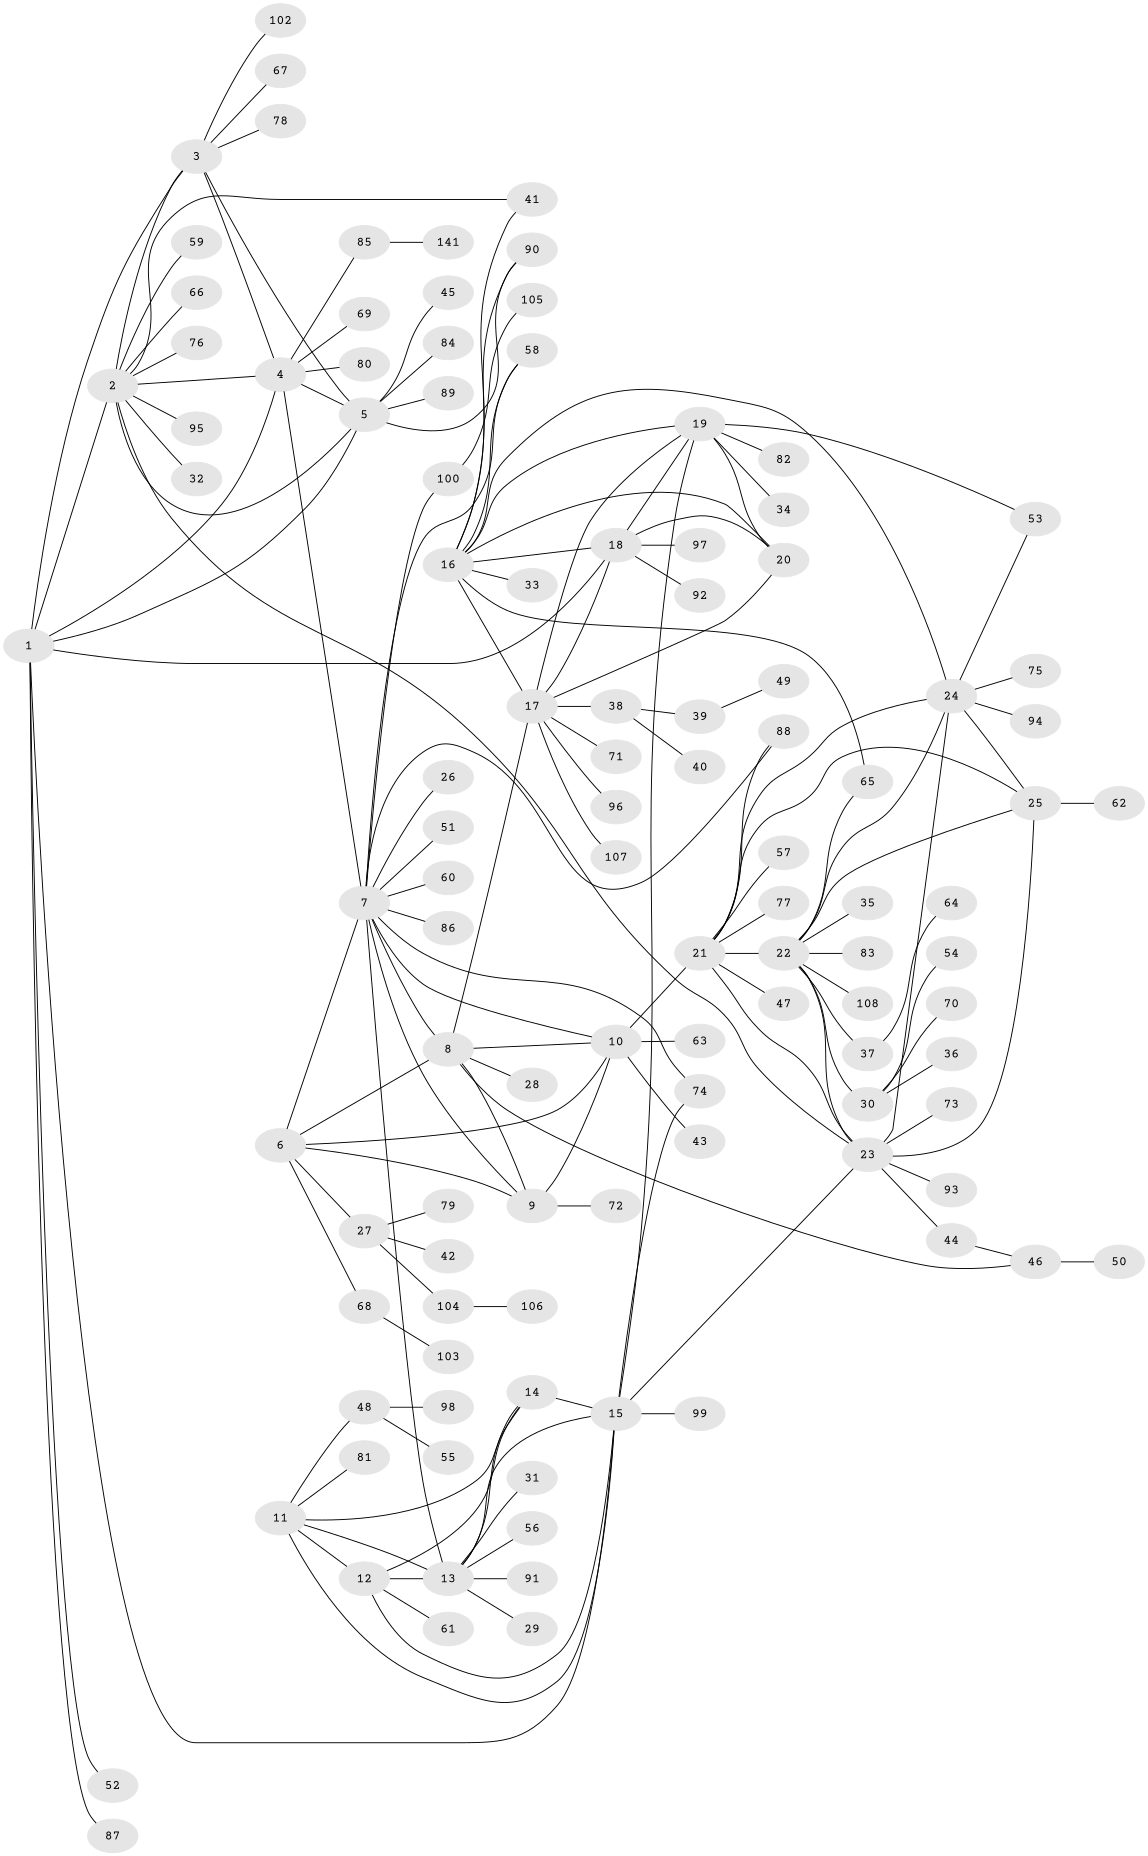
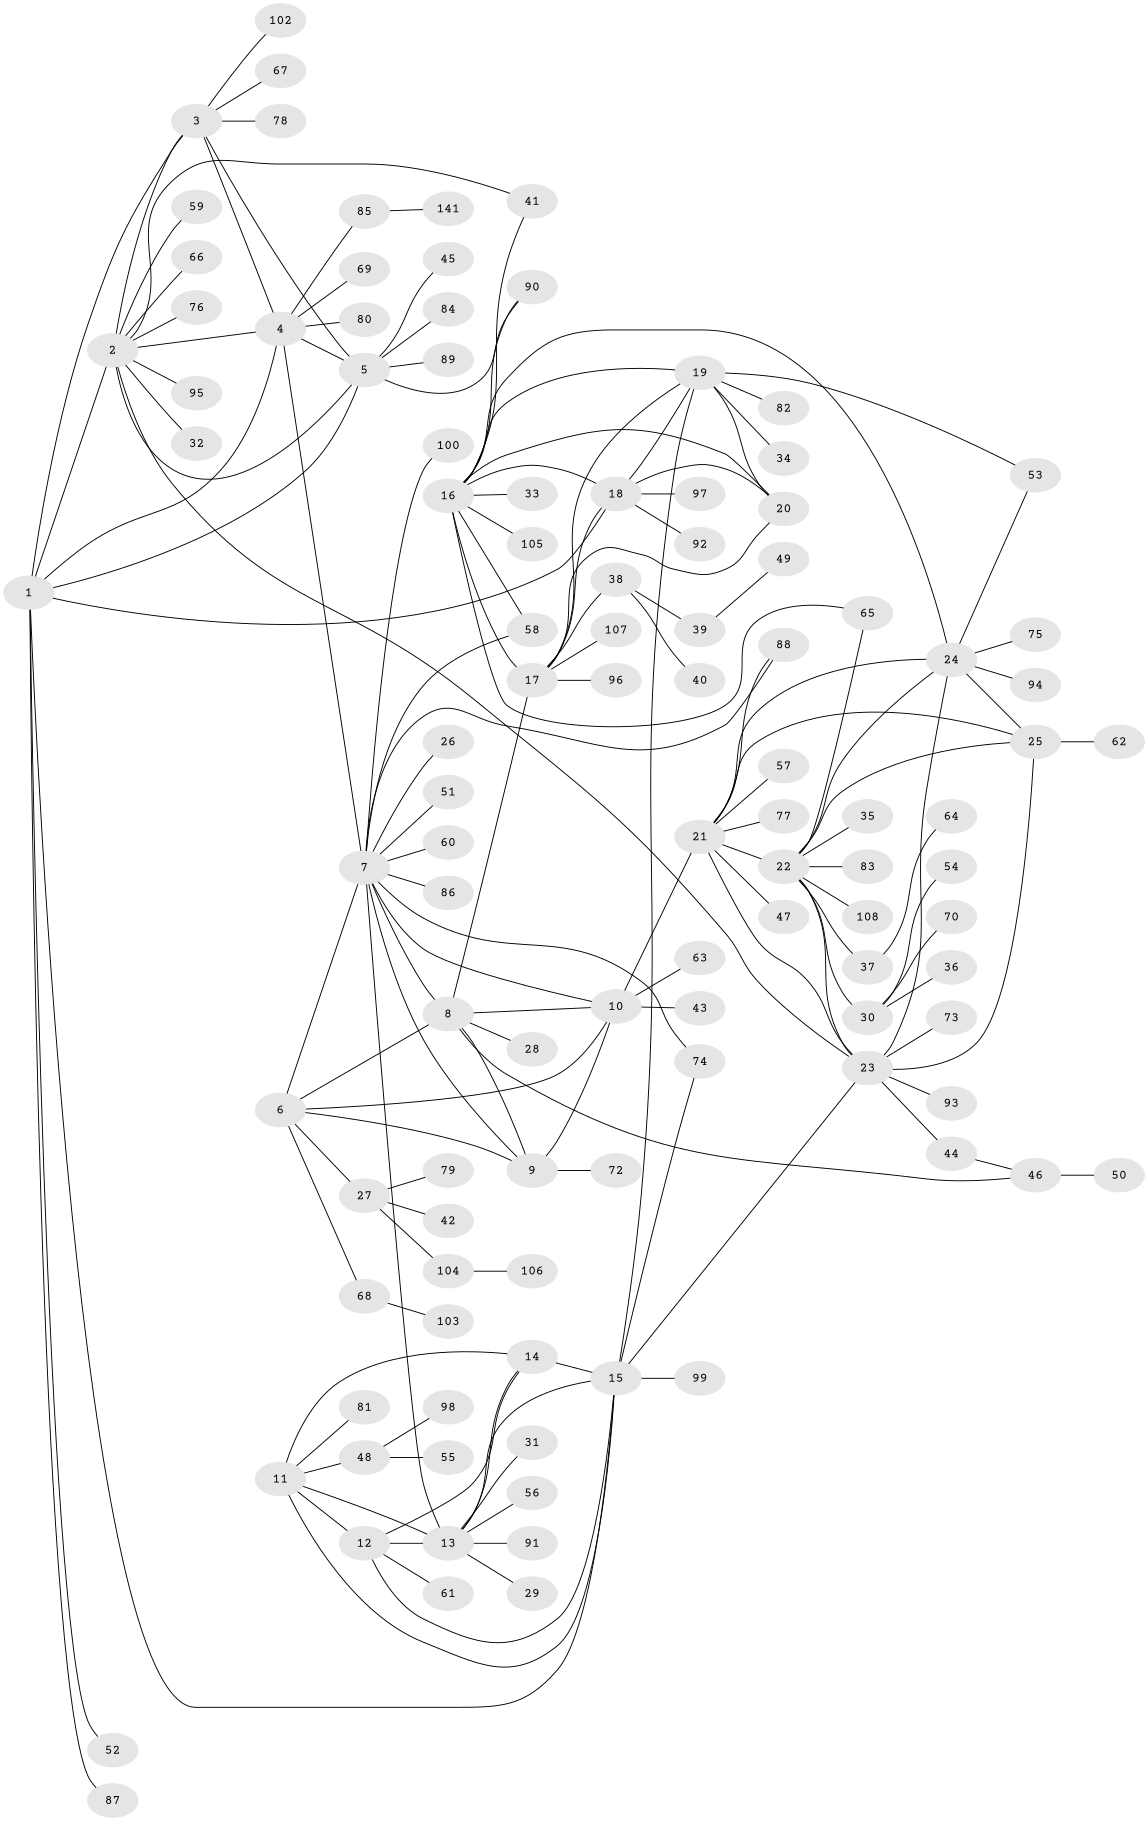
edge "105" -- "100": now "105" -- "16"
node "71": removed
